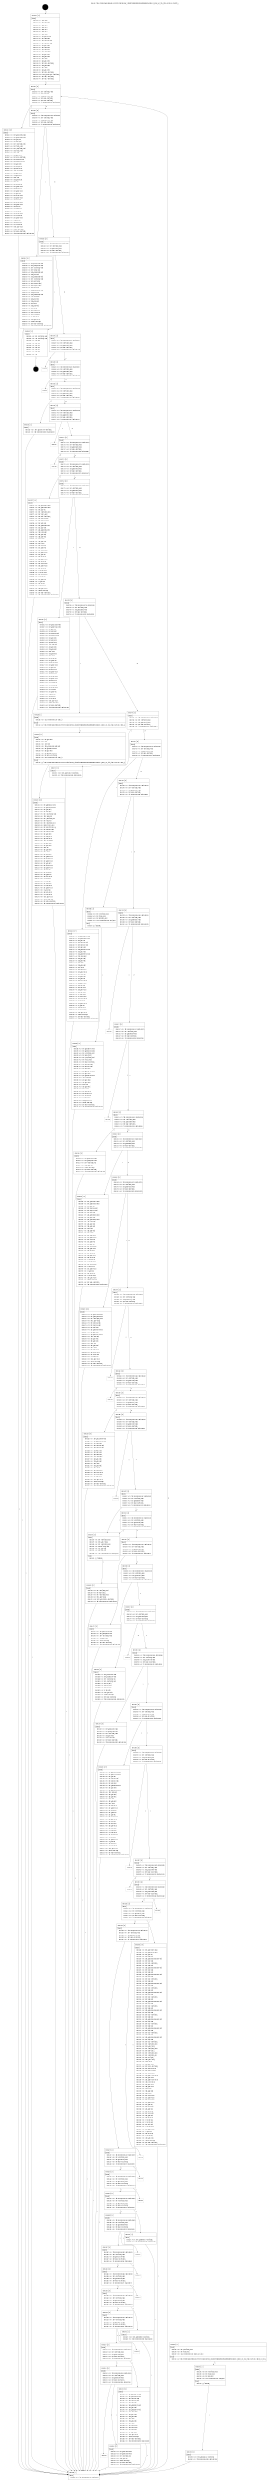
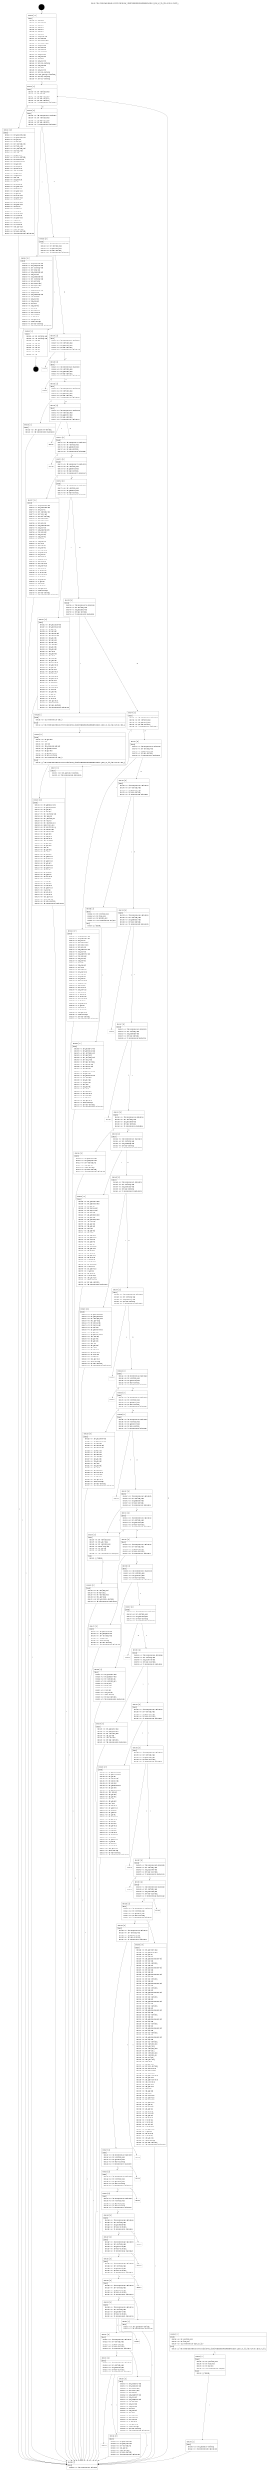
node "0x402291 [15]": removed
